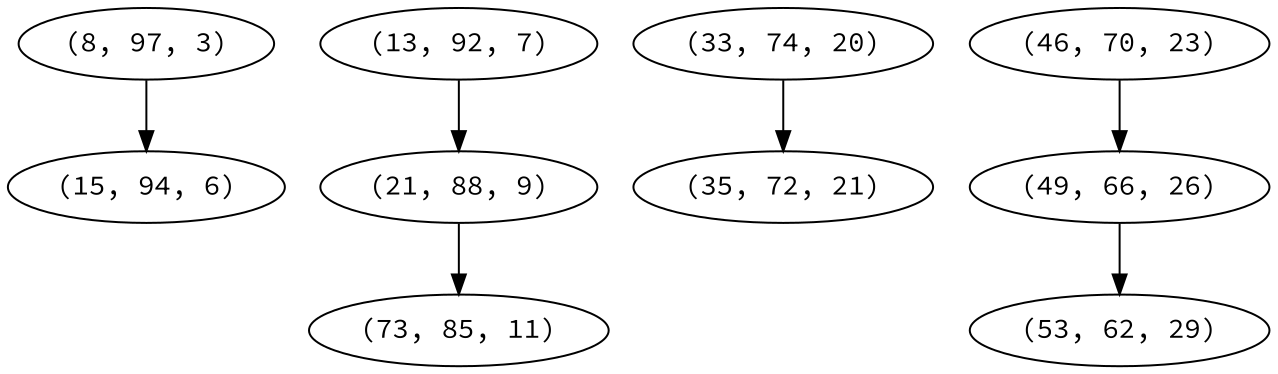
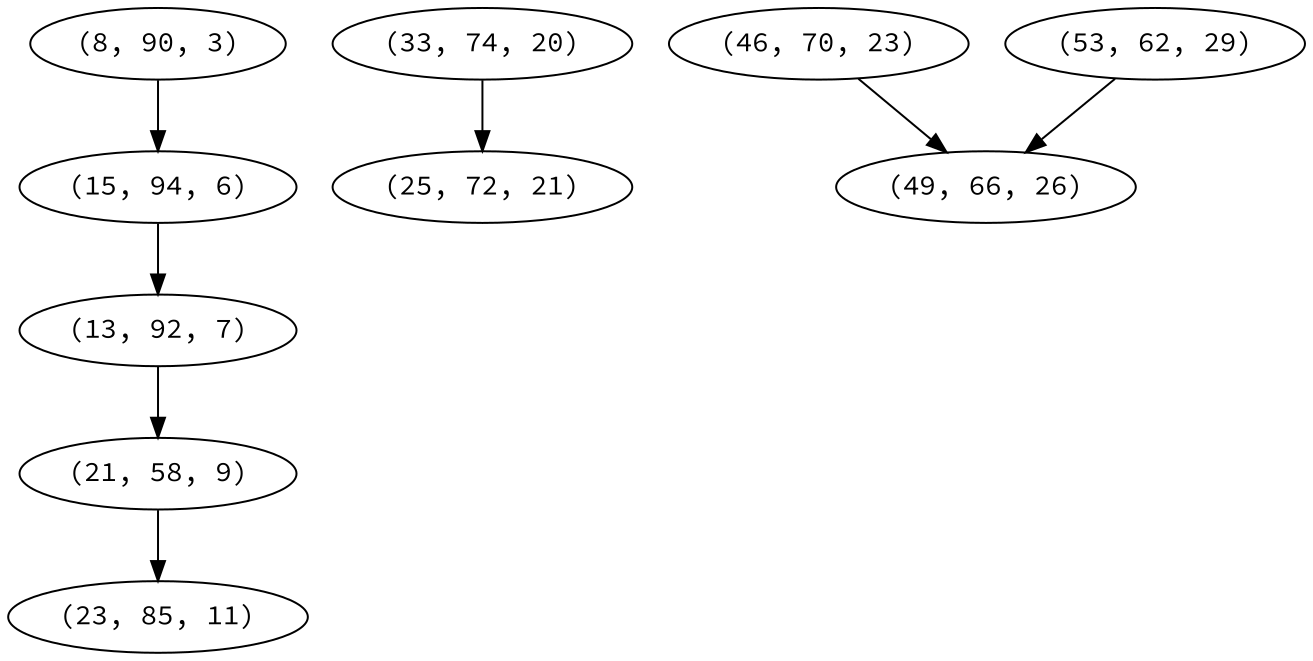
node "(8, 97, 3)": label "(8, 97, 3)" -> "(8, 90, 3)"
node "(21, 88, 9)": label "(21, 88, 9)" -> "(21, 58, 9)"
node "(35, 72, 21)": label "(35, 72, 21)" -> "(25, 72, 21)"
edge "(15, 94, 6)" -> "(13, 92, 7)": added
edge "(49, 66, 26)" -> "(53, 62, 29)": reversed
node "(73, 85, 11)": label "(73, 85, 11)" -> "(23, 85, 11)"
